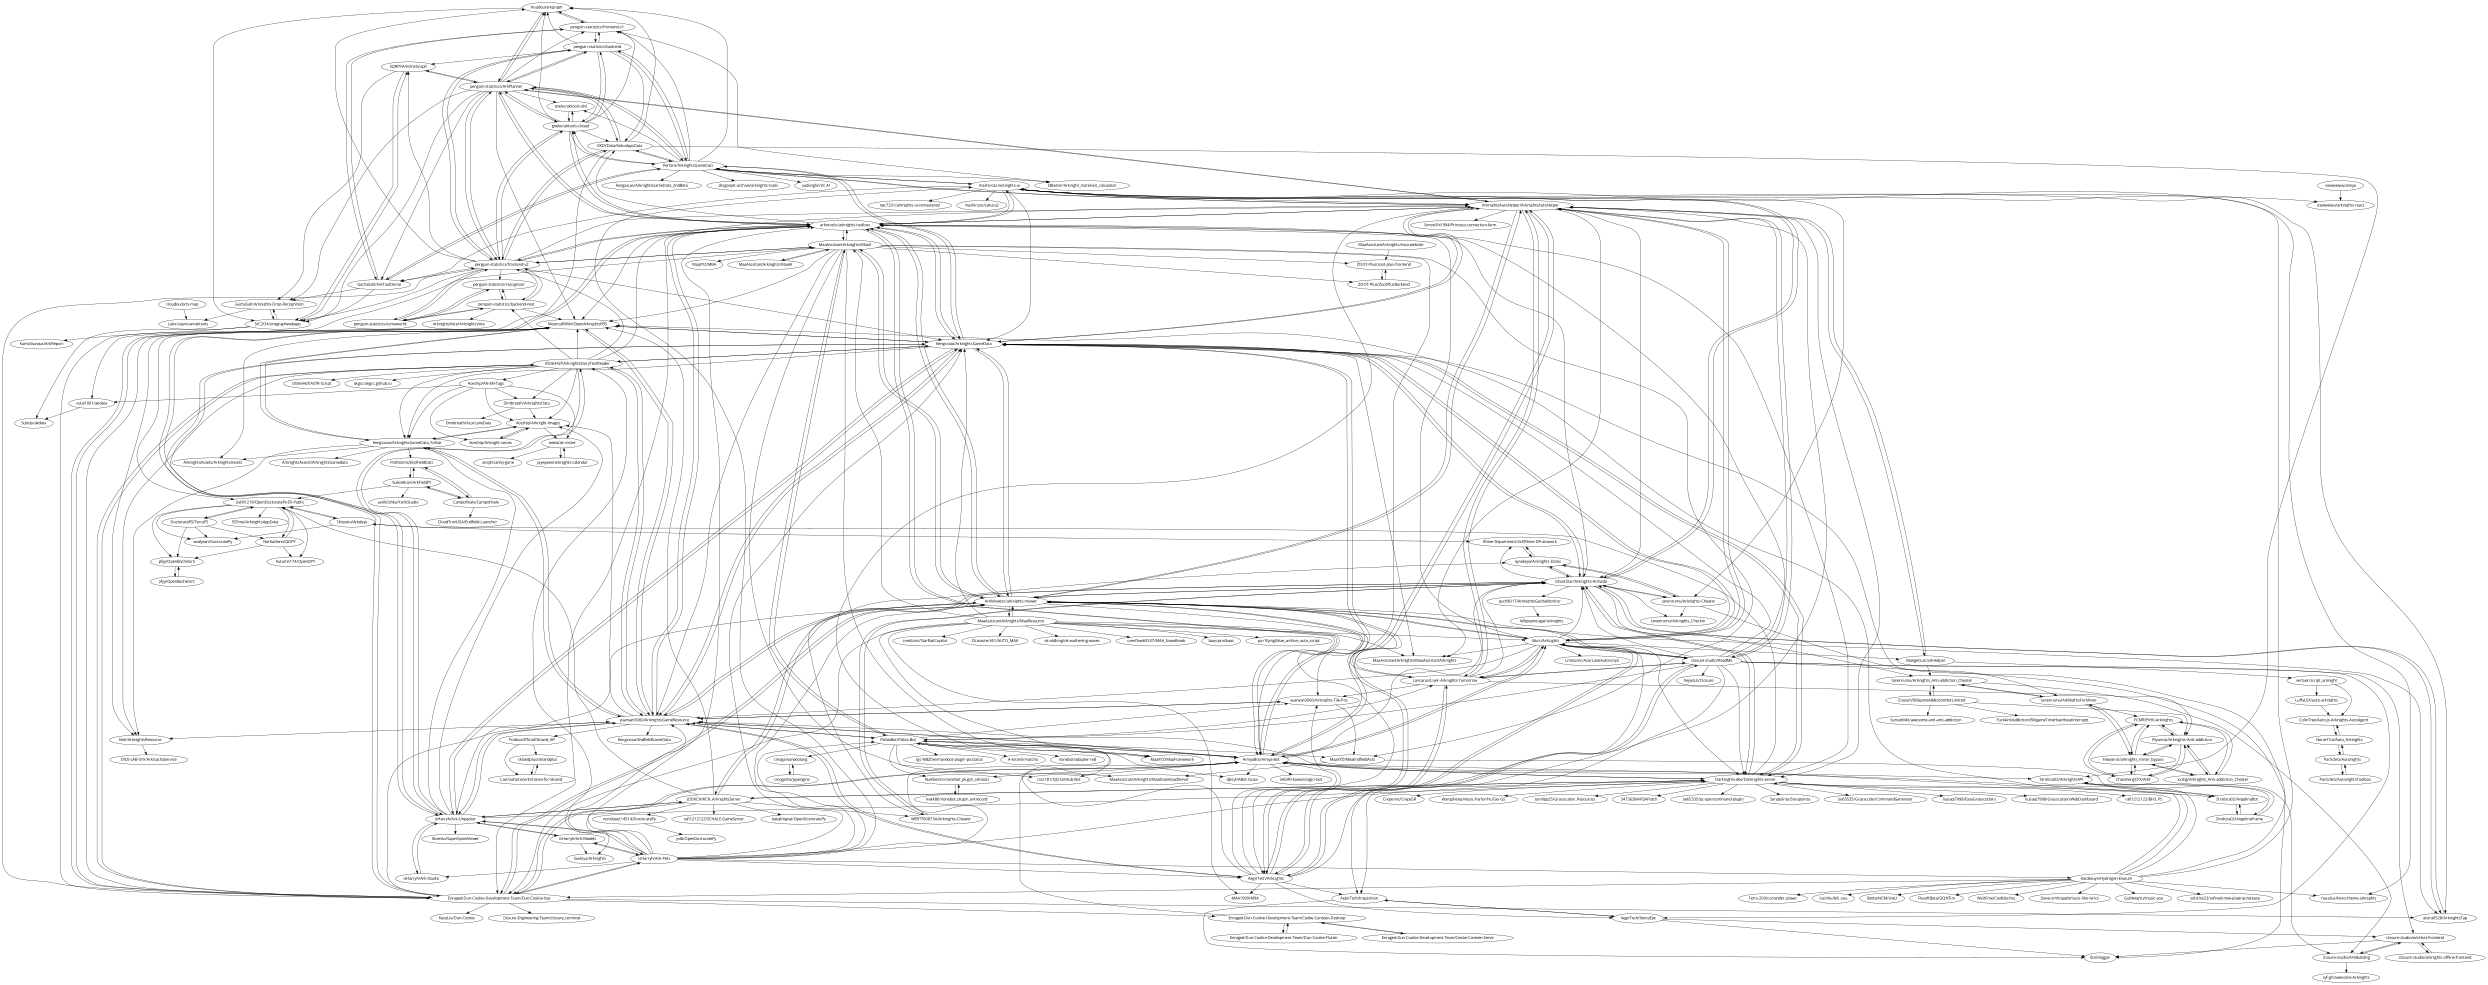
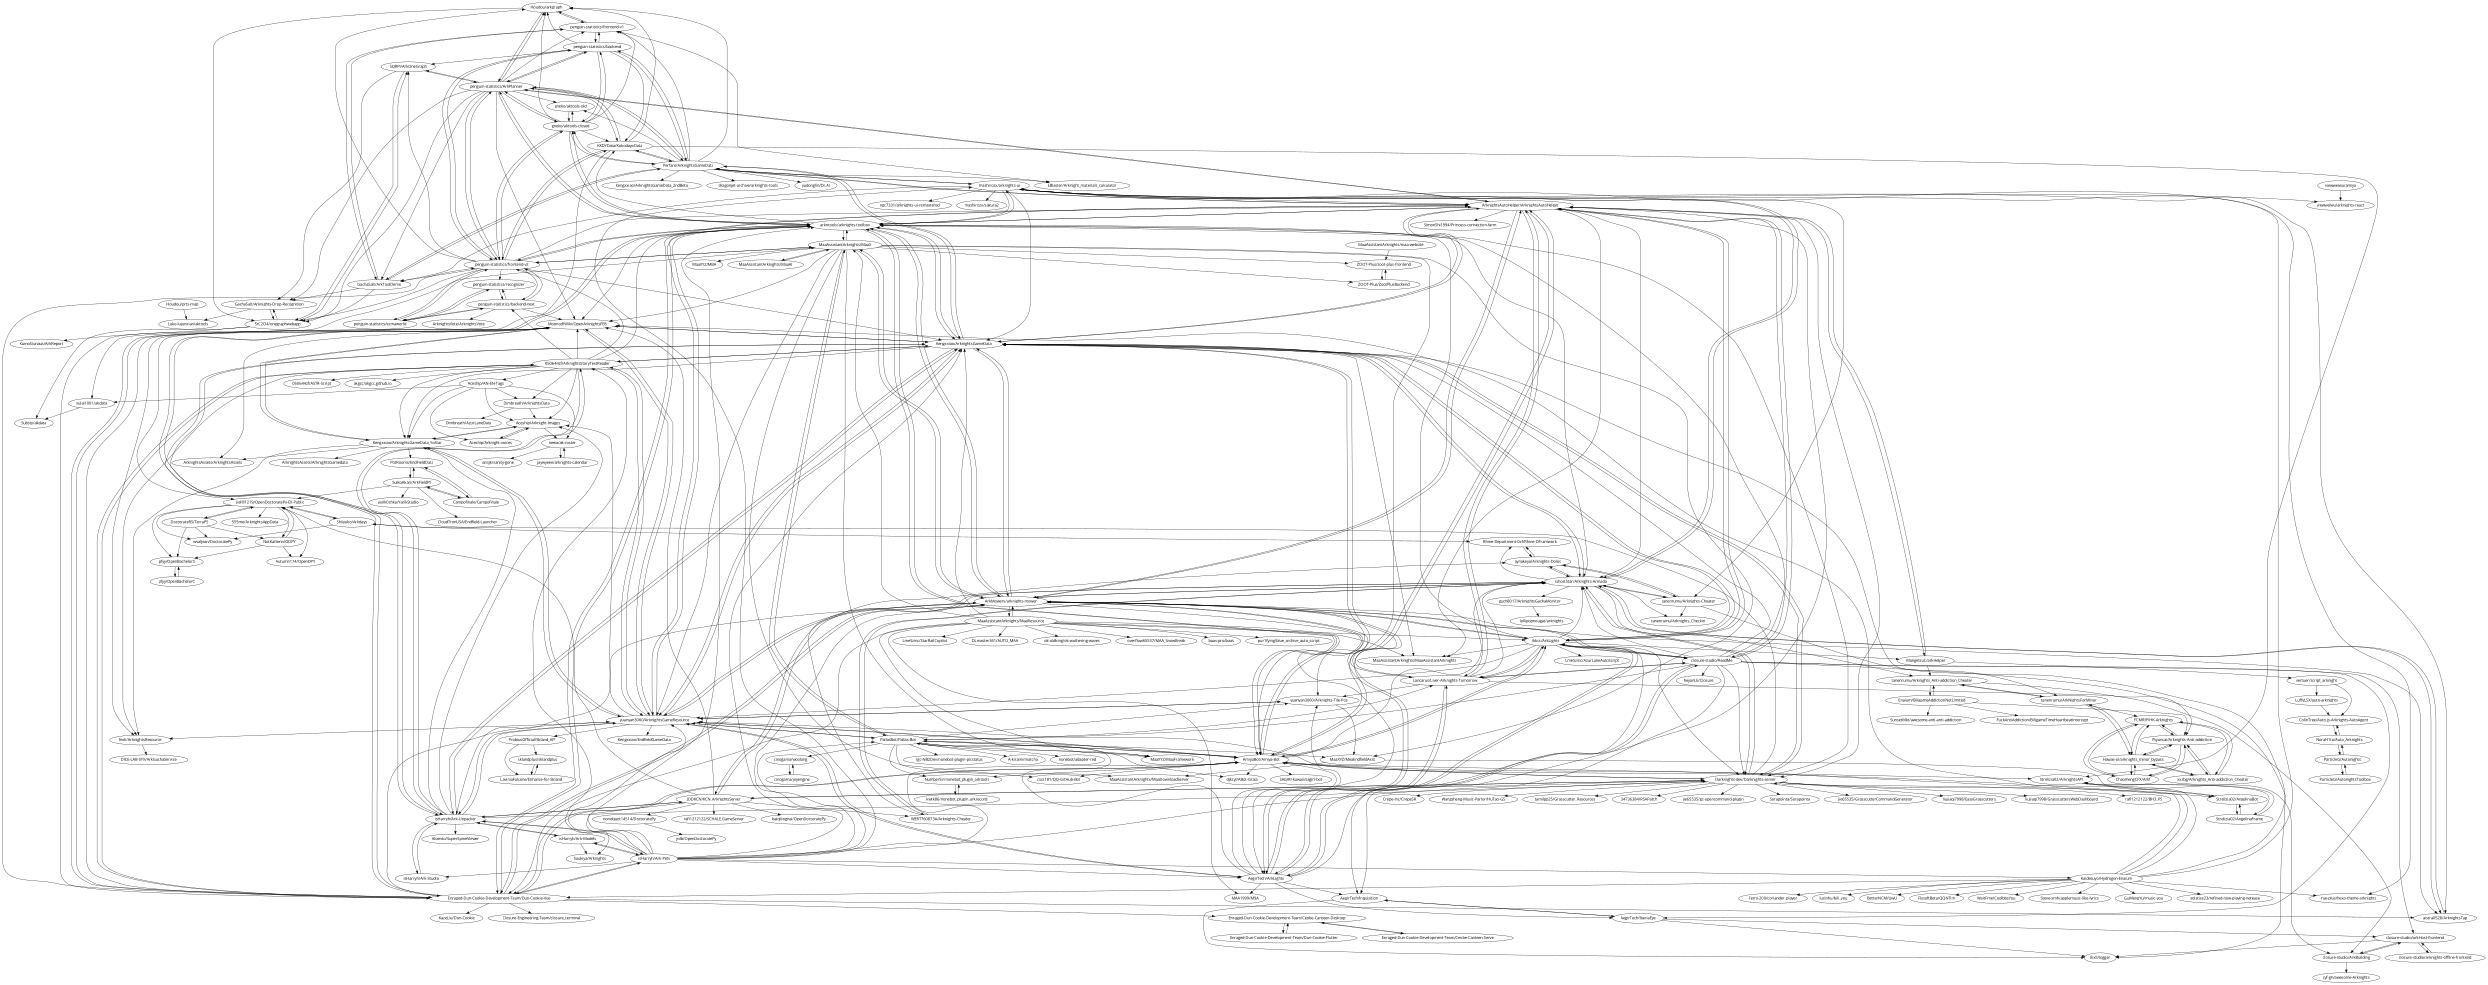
edge "Campofinale/Campofinale" -> "CloudTronUSA/Endfield-Launcher": now "SuikoAkari/ArkFieldPS" -> "CloudTronUSA/Endfield-Launcher"
edge "Enraged-Dun-Cookie-Development-Team/Ceobe-Canteen-Desktop" -> "ArknightsAutoHelper/ArknightsAutoHelper": now "Enraged-Dun-Cookie-Development-Team/Dun-Cookie-Vue" -> "ArknightsAutoHelper/ArknightsAutoHelper"
